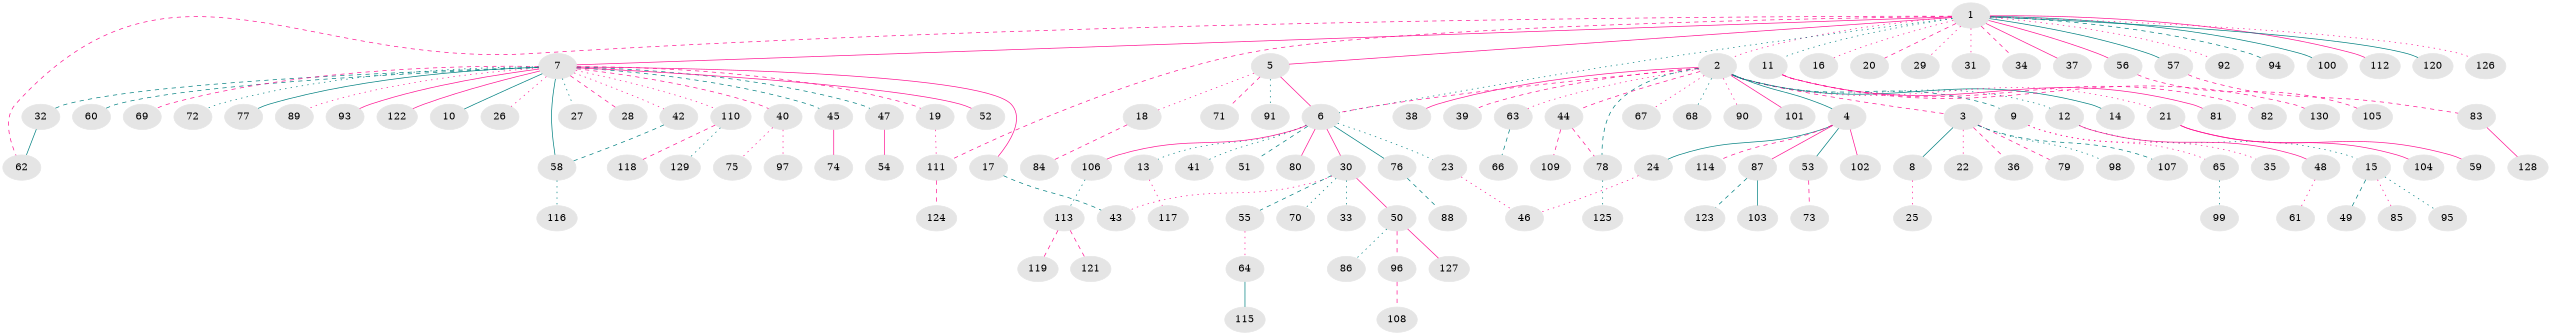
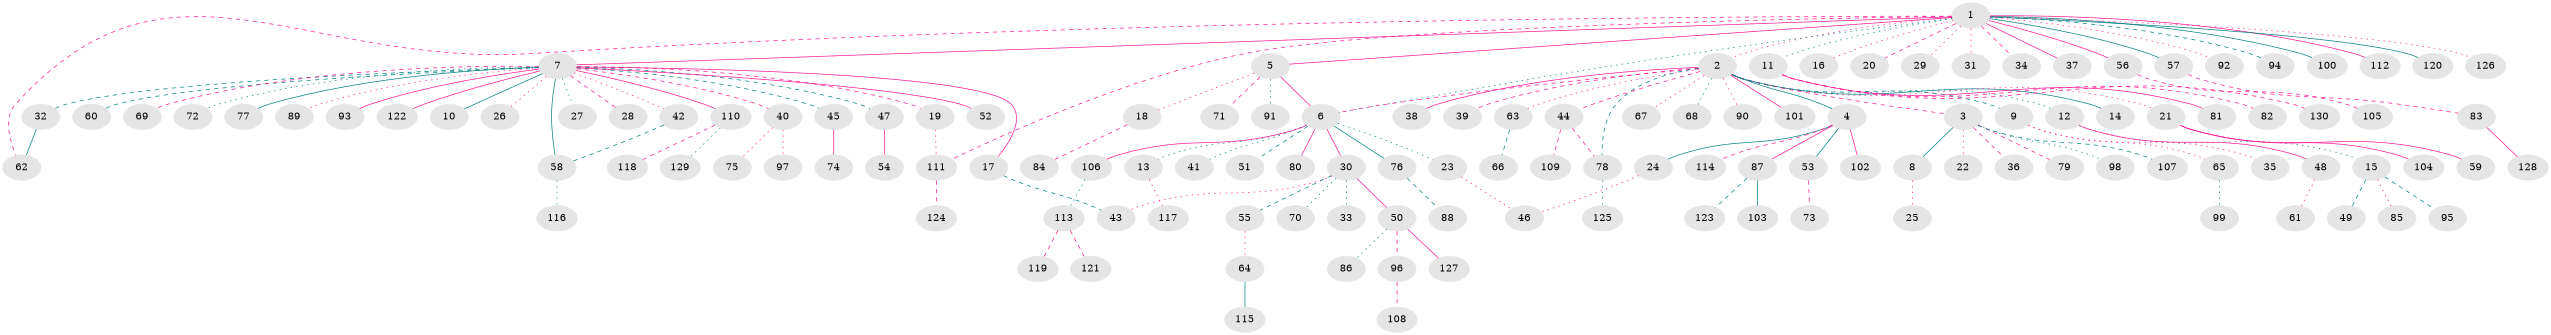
edge "7" -- "110": style dotted -> solid
edge "15" -- "95": style dotted -> dashed
